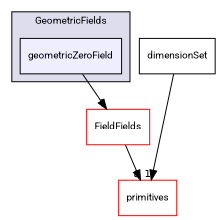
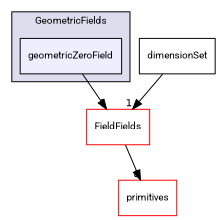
edge "dimensionSet" -> "primitives": now "dimensionSet" -> "FieldFields"
